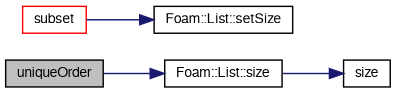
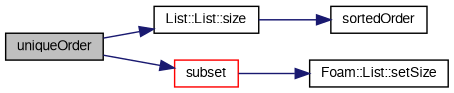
edge "uniqueOrder" -> "subset": added
node "Foam::List::size": label "Foam::List::size" -> "List::List::size"
node "size": label "size" -> "sortedOrder"
